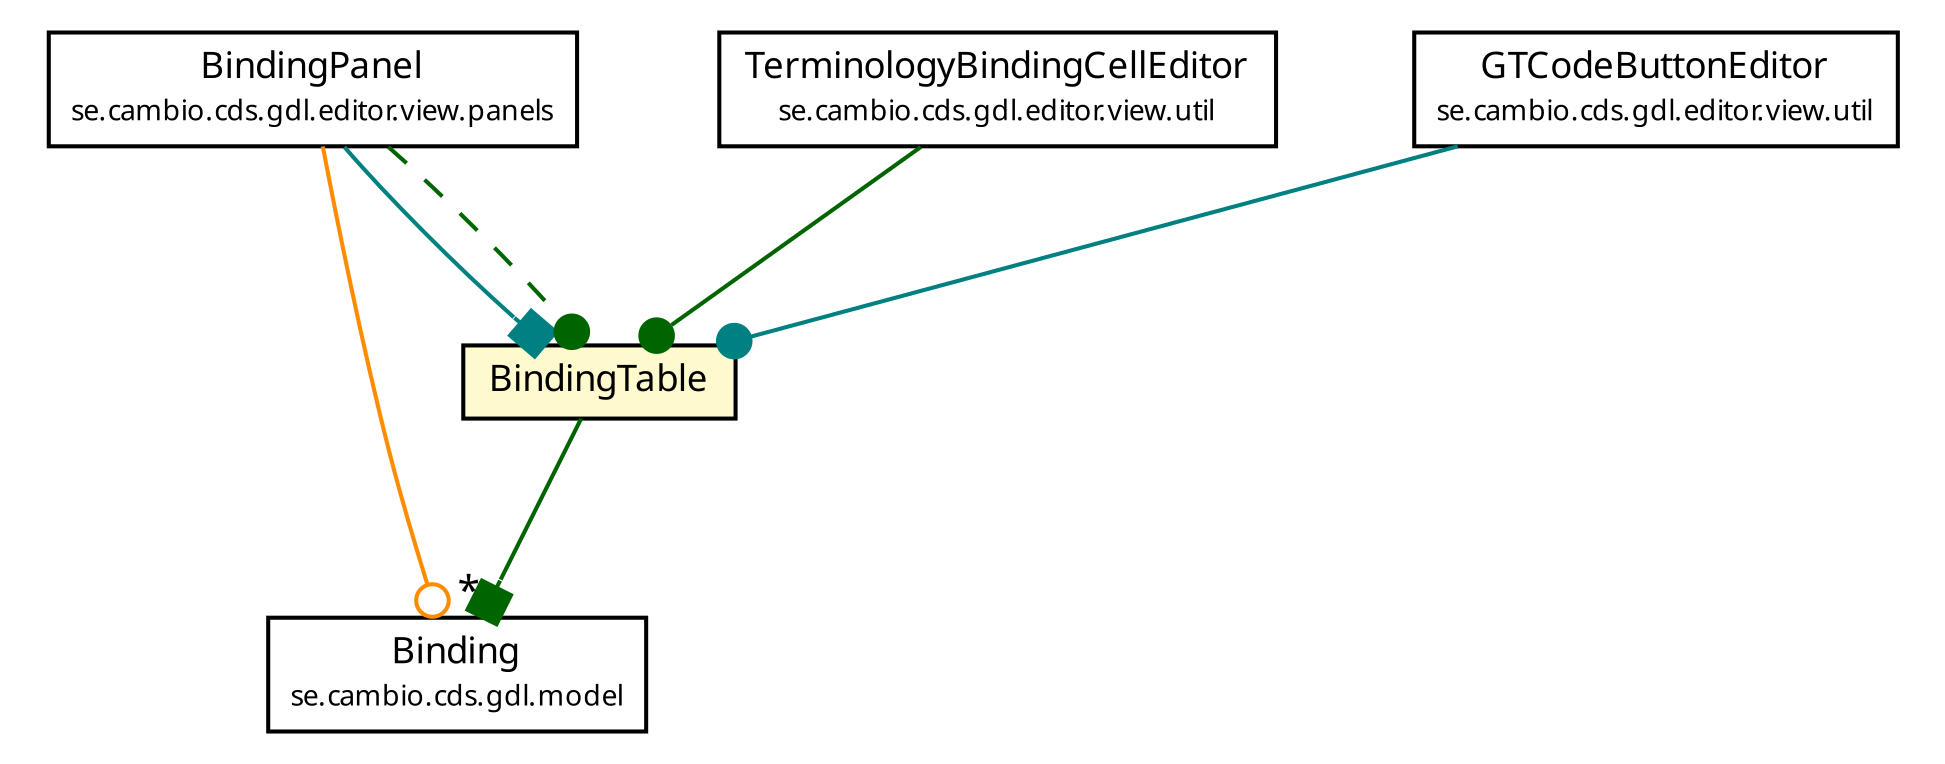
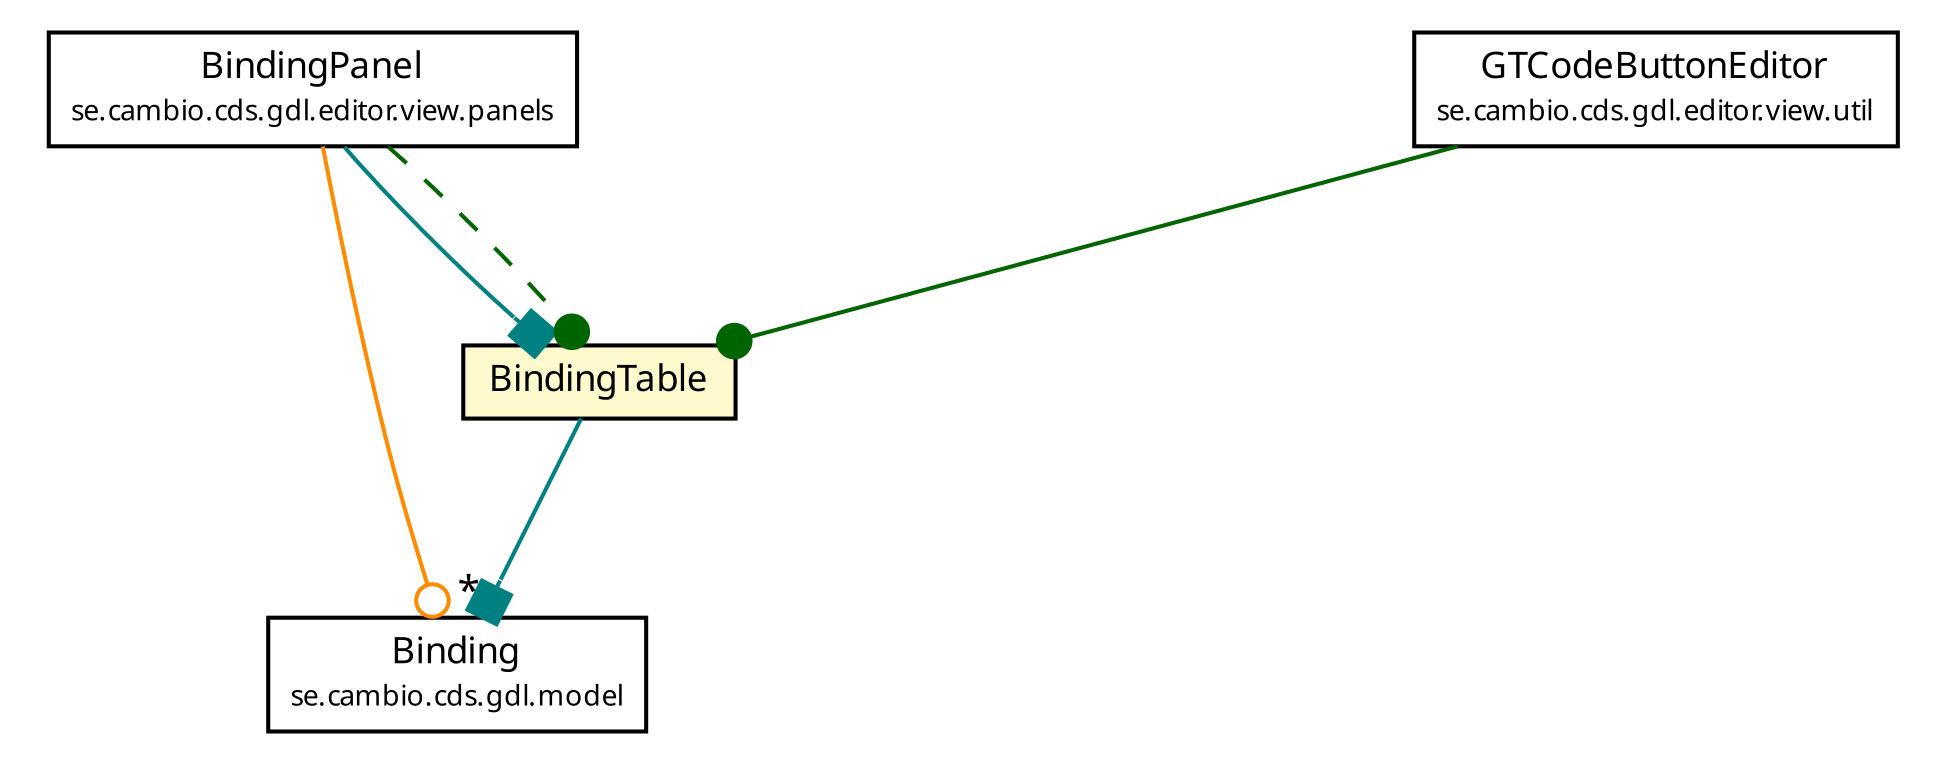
node "TerminologyBindingCellEditor": removed
edge "GTCodeButtonEditor" -> "BindingTable": color teal -> darkgreen
edge "BindingTable" -> "Binding": color darkgreen -> teal
